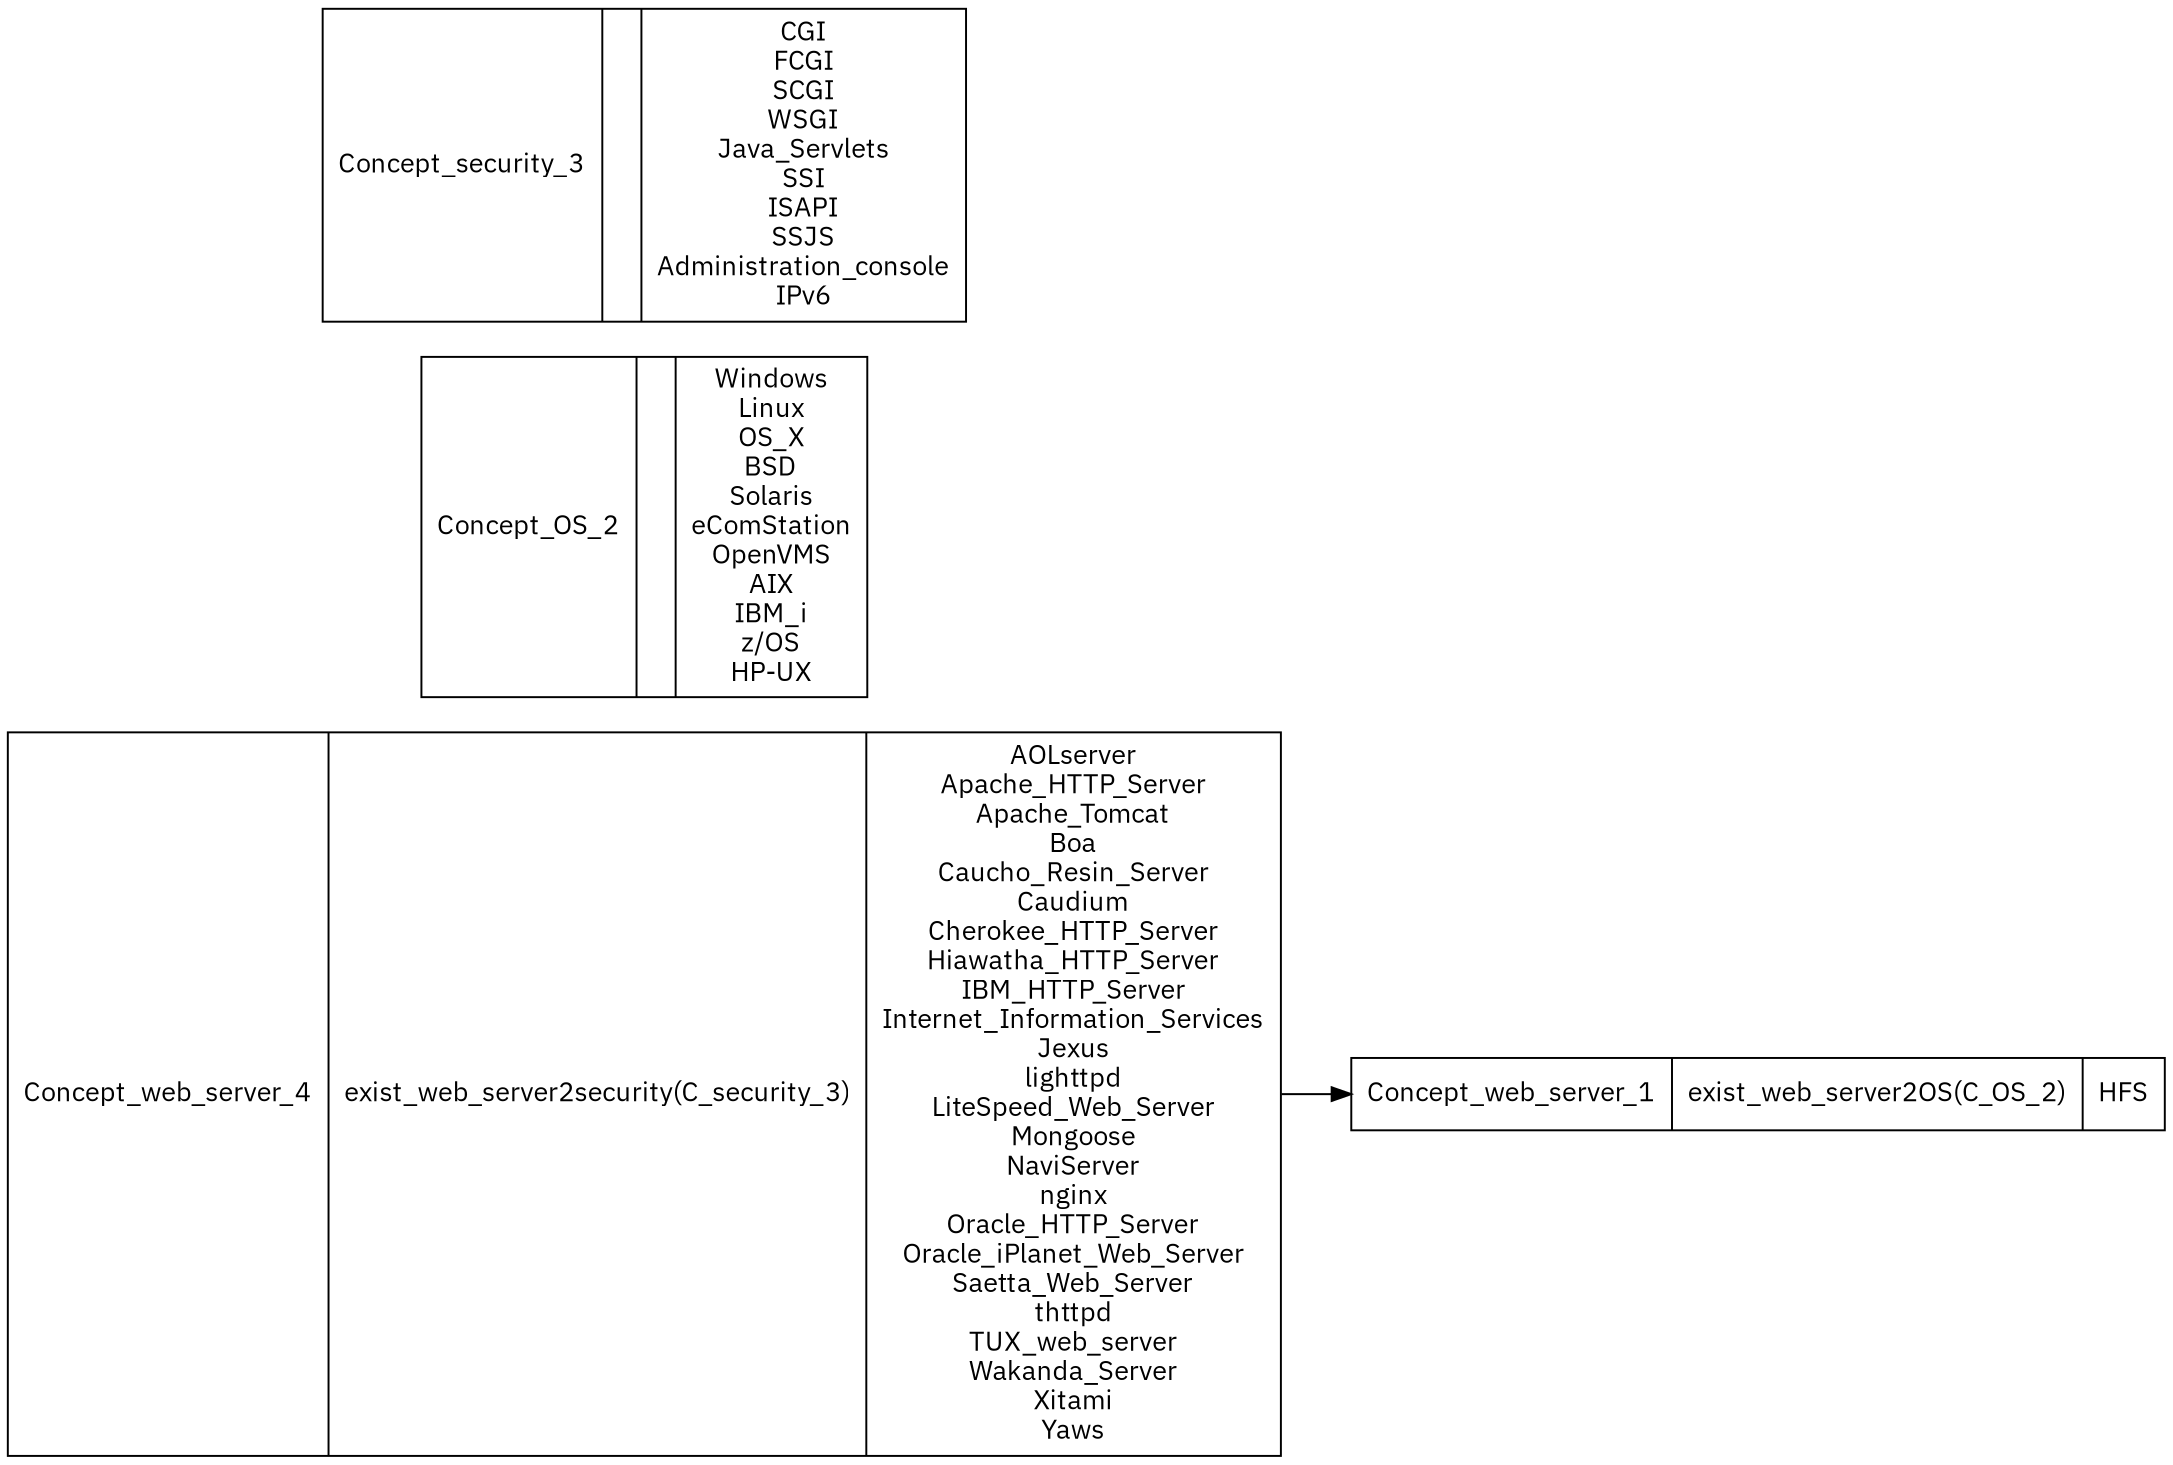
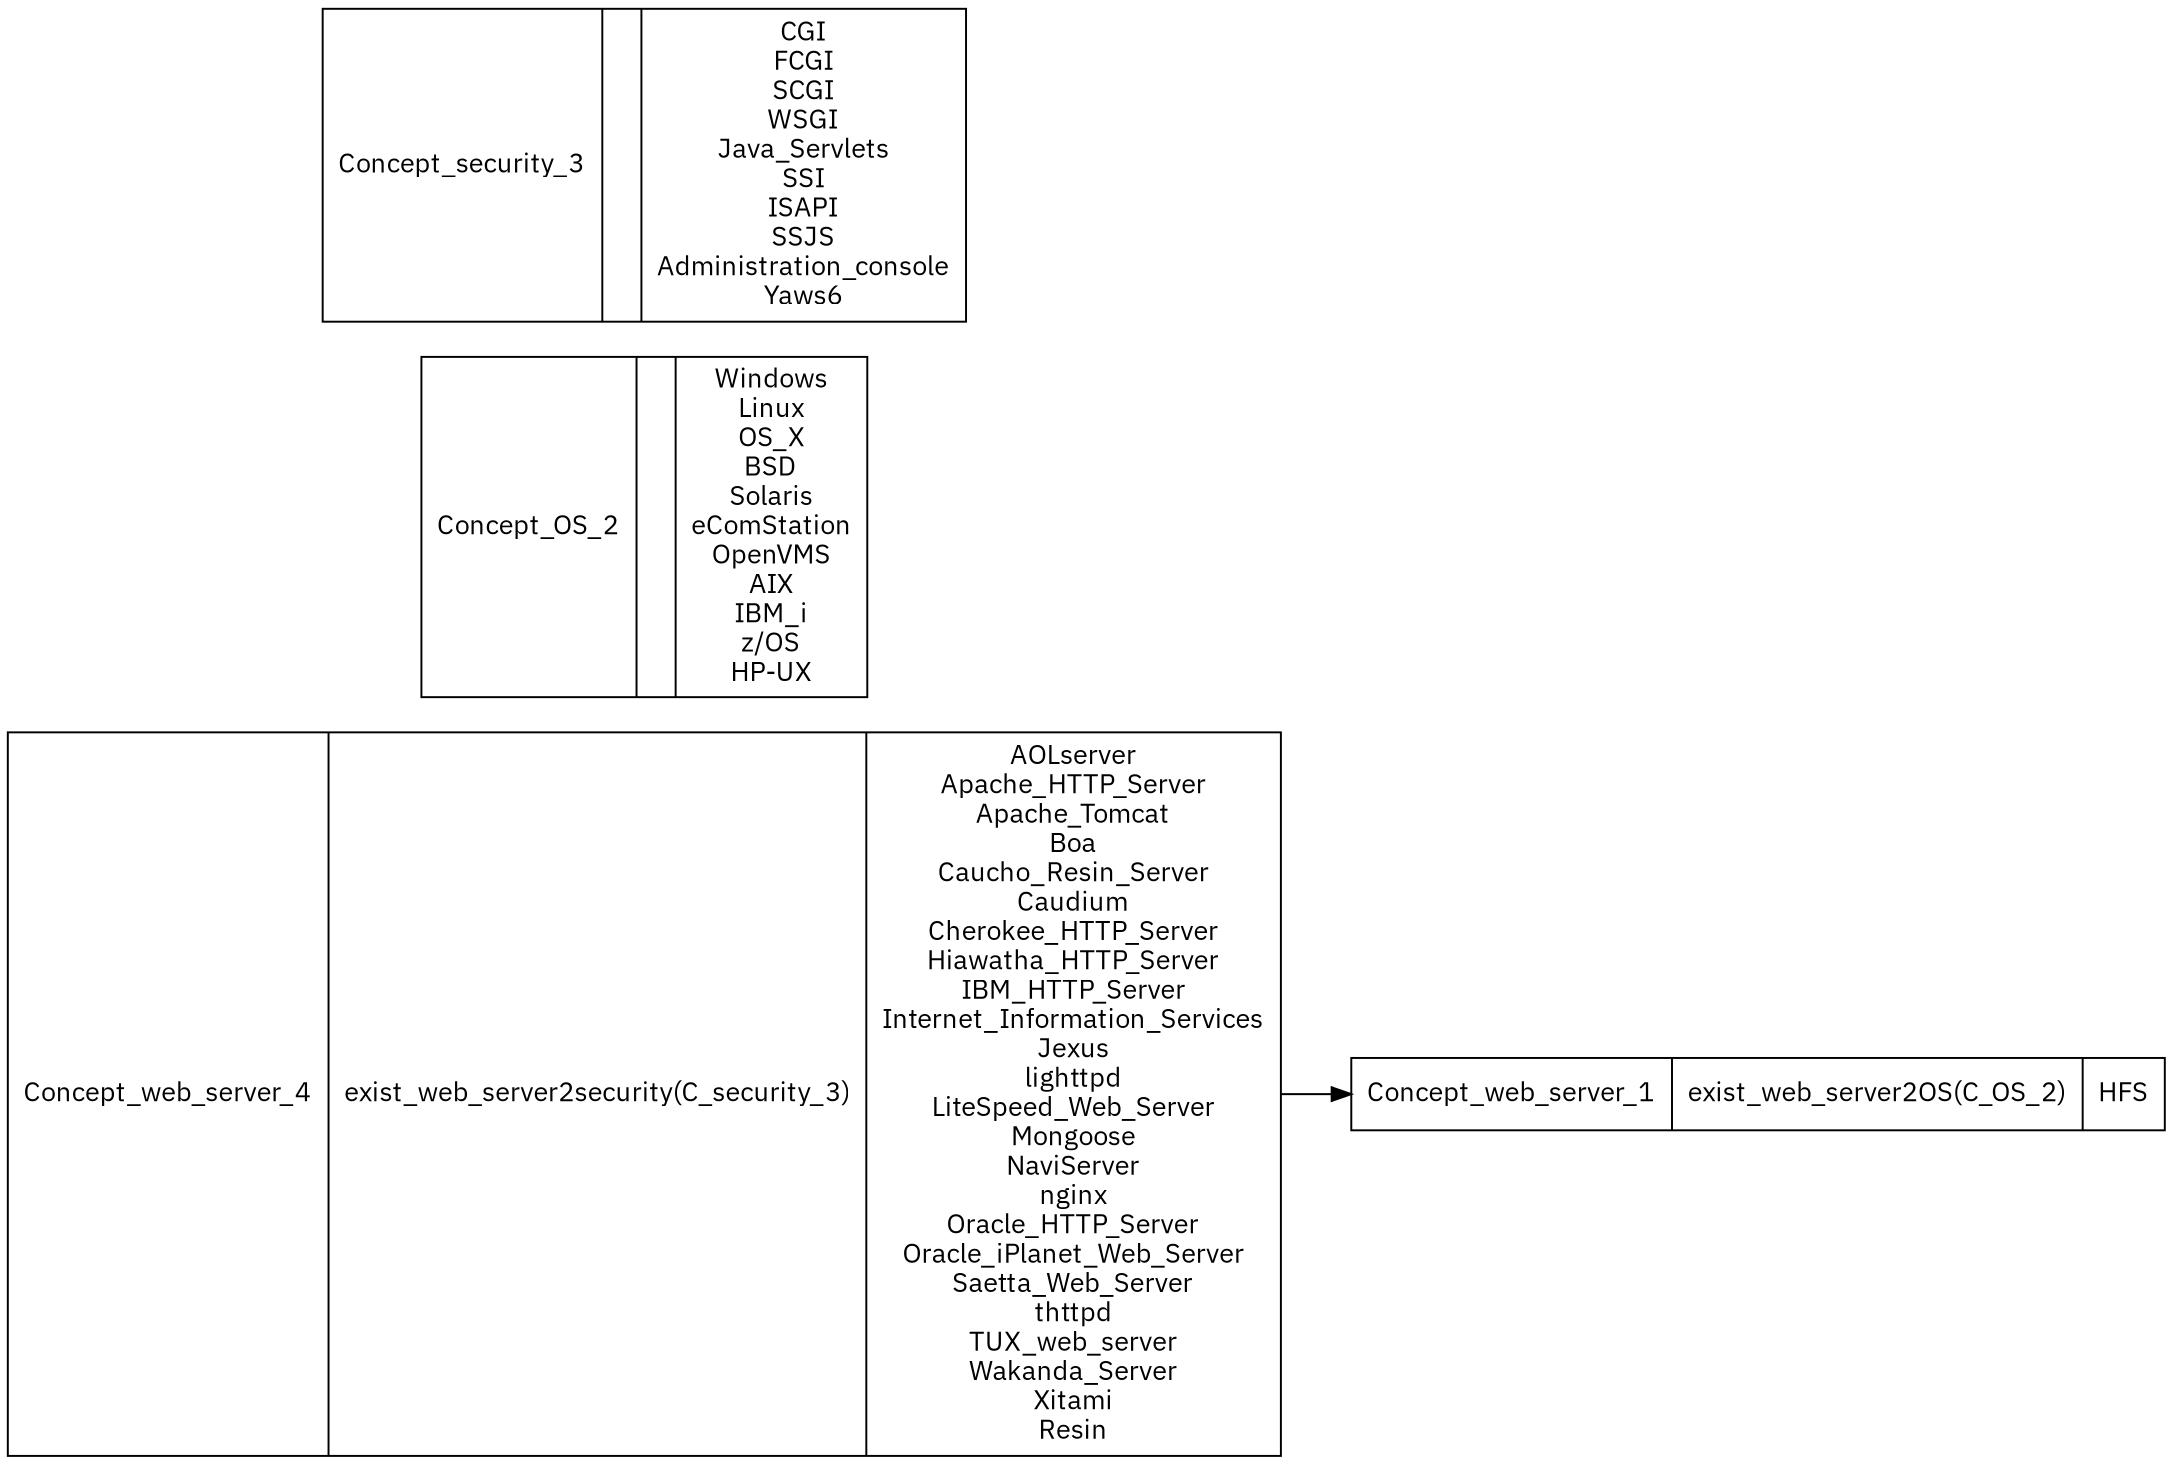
node "Concept_security_3": text "IPv6" -> "Yaws6"
node "Concept_web_server_4": text "Yaws" -> "Resin"
